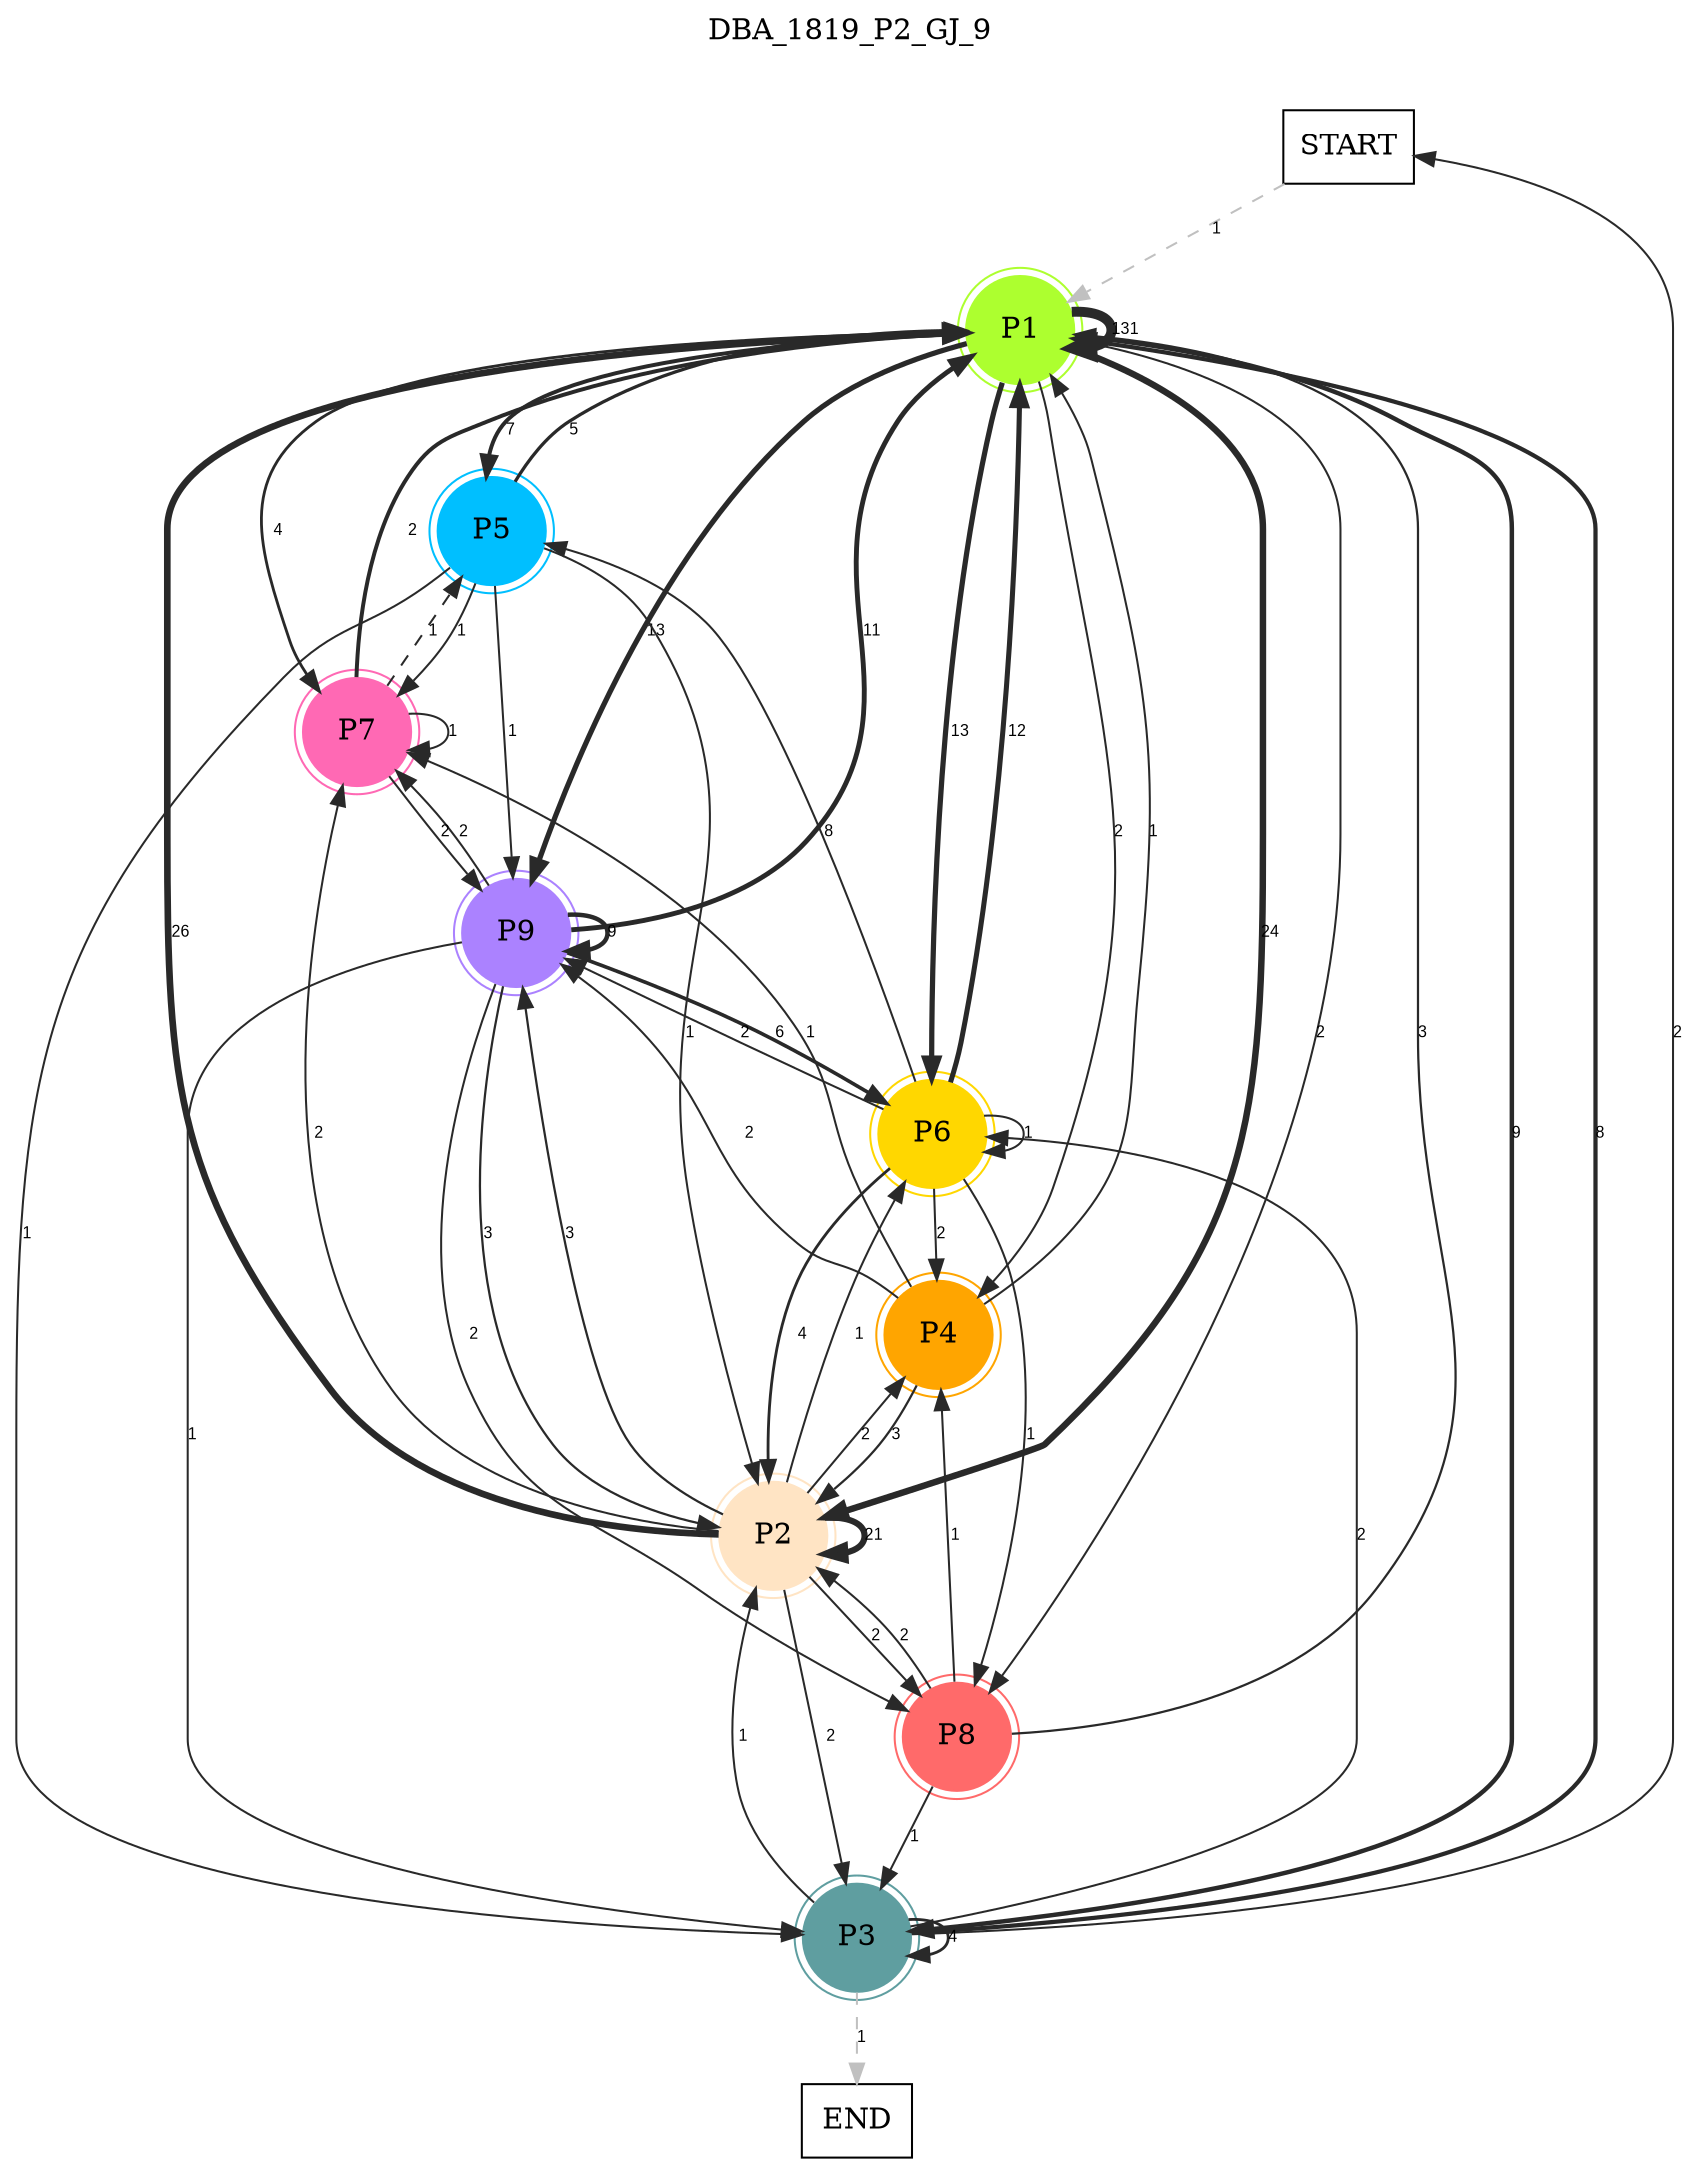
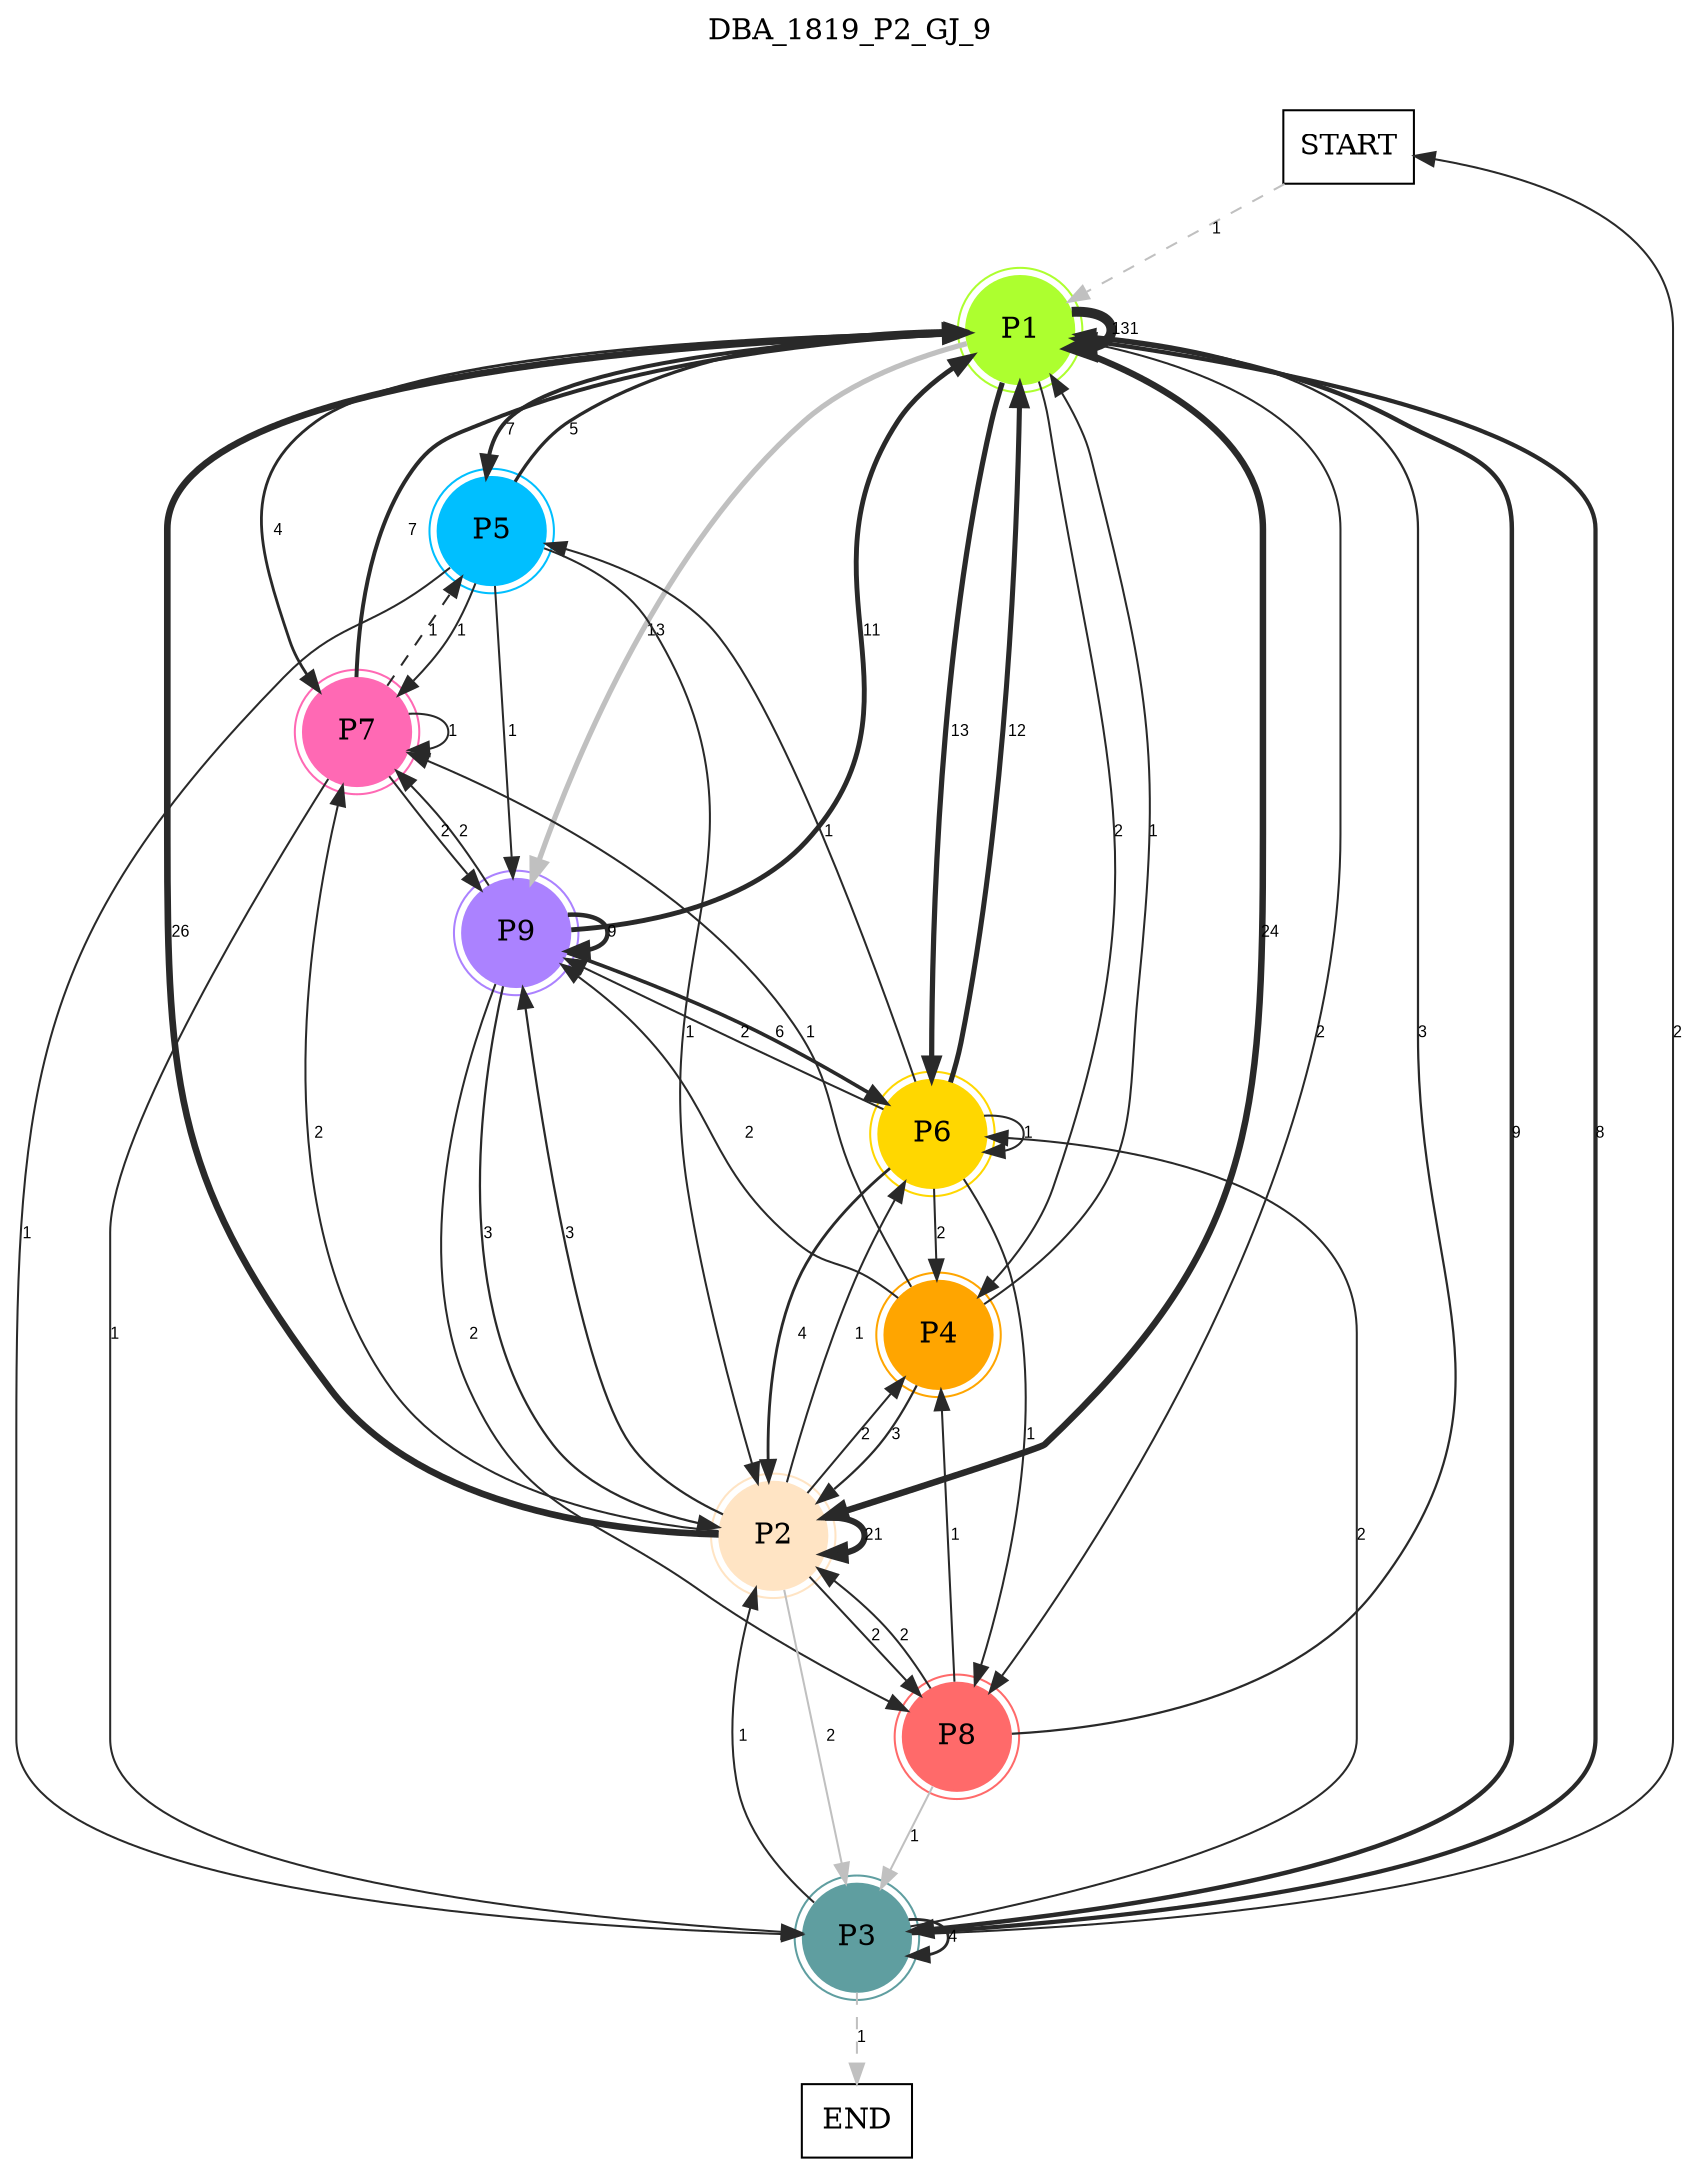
edge "P7" -> "P1": label "2" -> "7"
edge "P1" -> "P9": color grey16 -> grey
edge "P6" -> "P5": label "8" -> "1"
edge "P9" -> "P3": now "P7" -> "P3"
edge "P2" -> "P3": color grey16 -> grey
edge "P8" -> "P3": color grey16 -> grey
